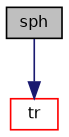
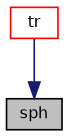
edge "sph" -> "tr": reversed
